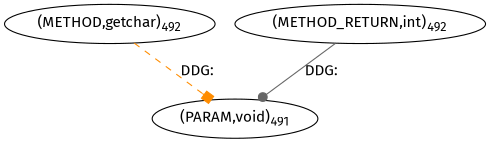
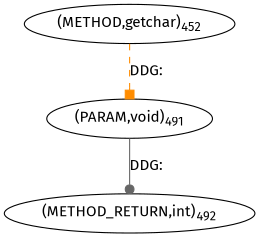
node "(METHOD,getchar)": text "492" -> "452"
edge "(METHOD_RETURN,int)" -> "(PARAM,void)": reversed
